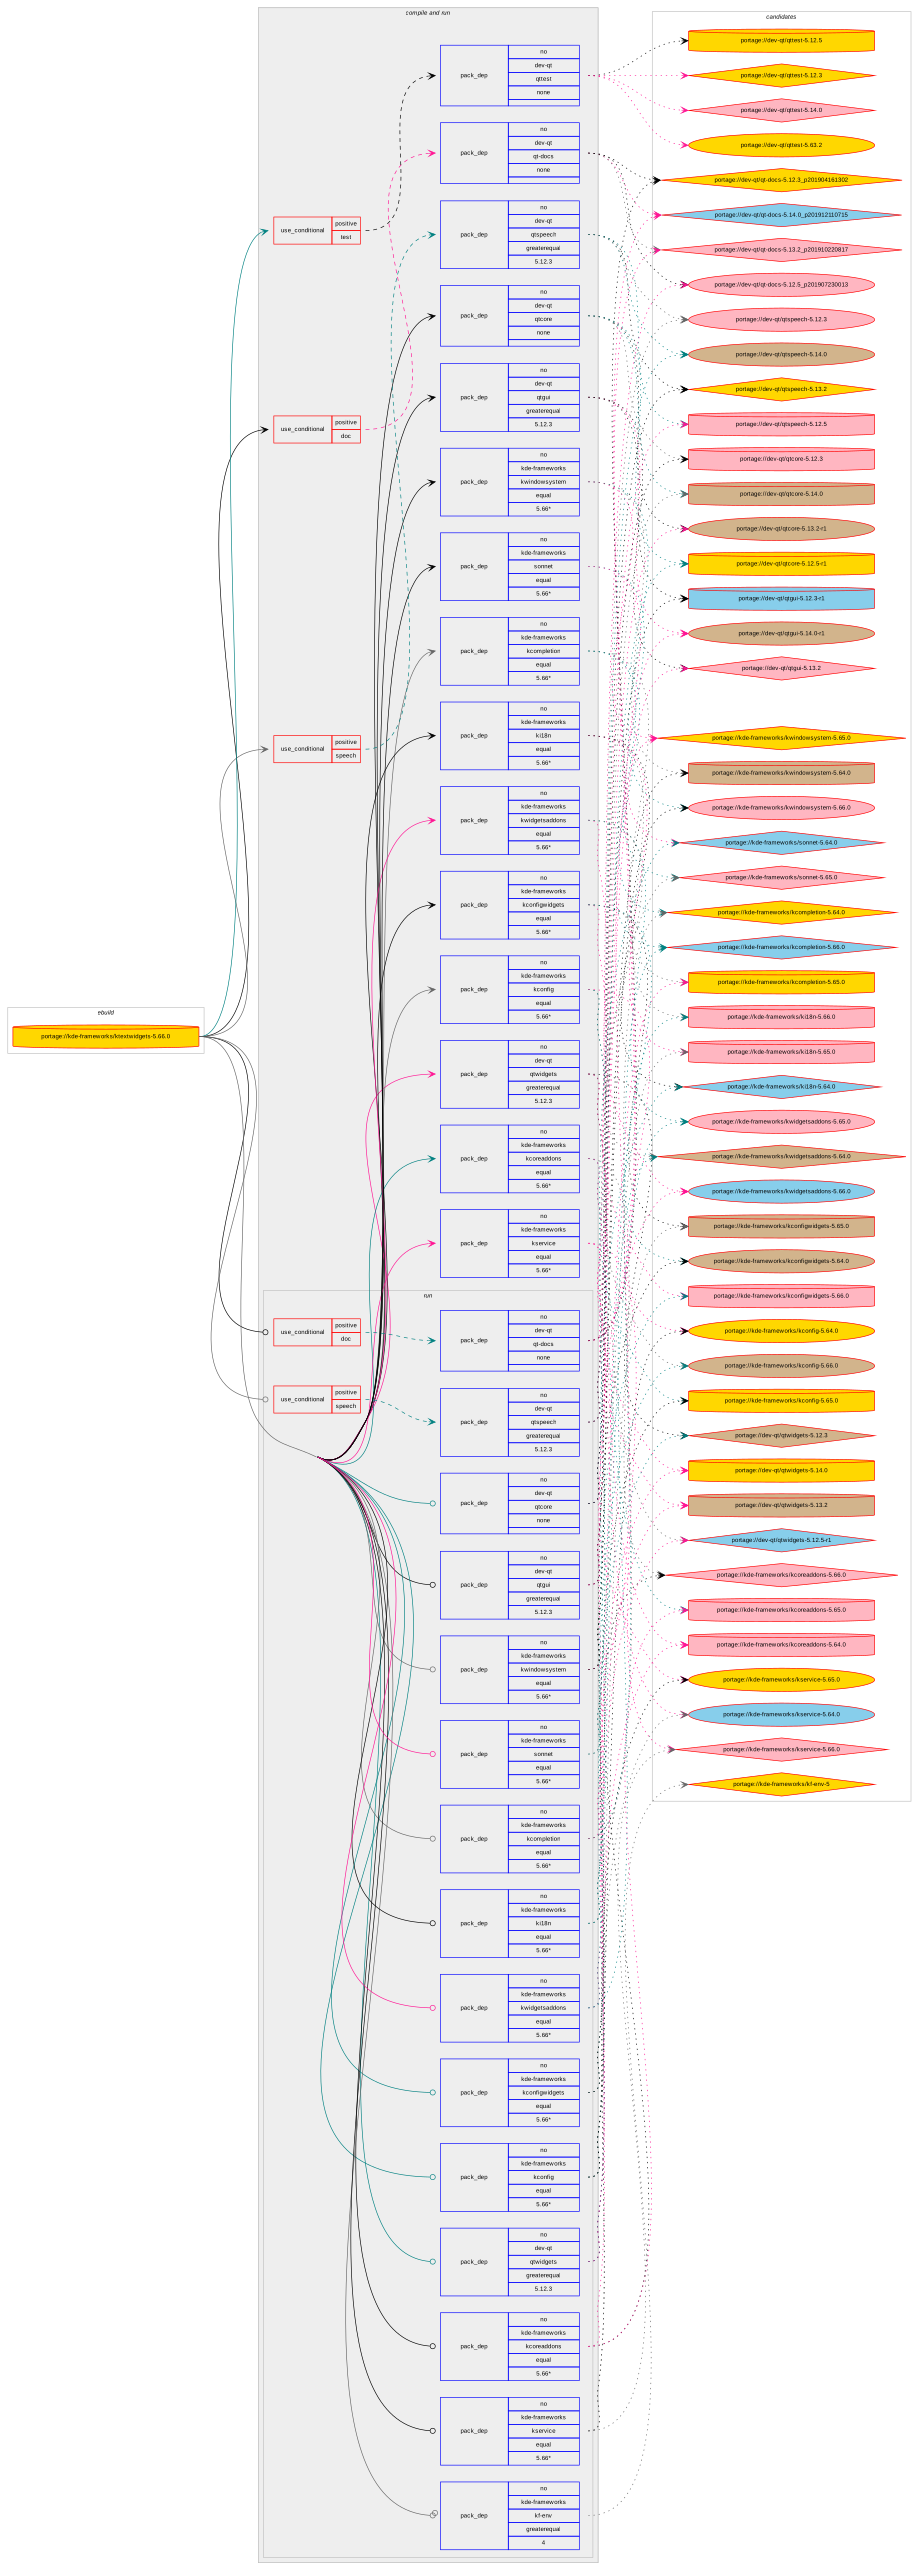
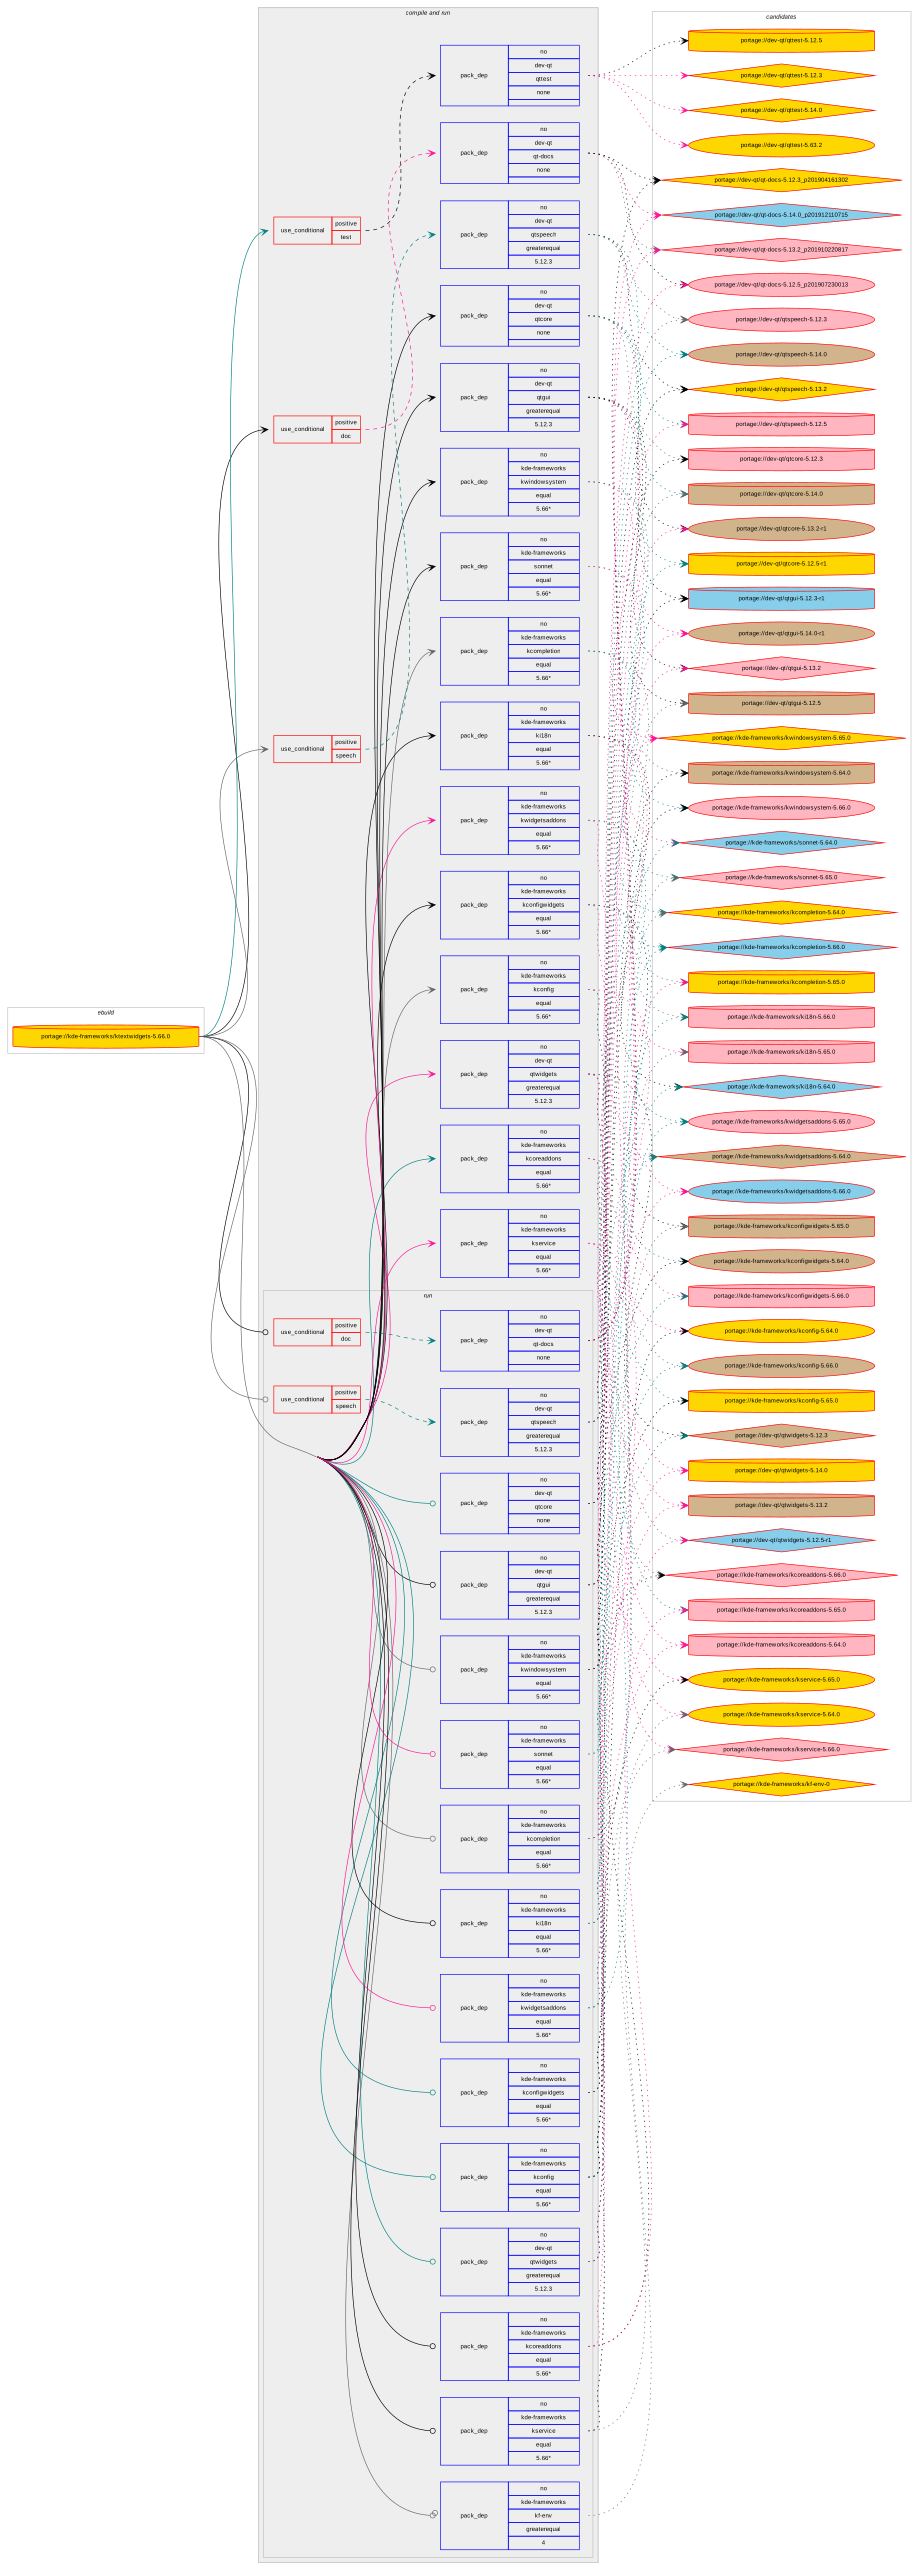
node "portage://dev-qt/qttest-5.14.0": fillcolor lightpink -> gold
node "portage://dev-qt/qtgui-5.12.5": added
node "portage://kde-frameworks/kservice-5.64.0": fillcolor skyblue -> gold
node "portage://kde-frameworks/kf-env-5": label "portage://kde-frameworks/kf-env-5" -> "portage://kde-frameworks/kf-env-0"
